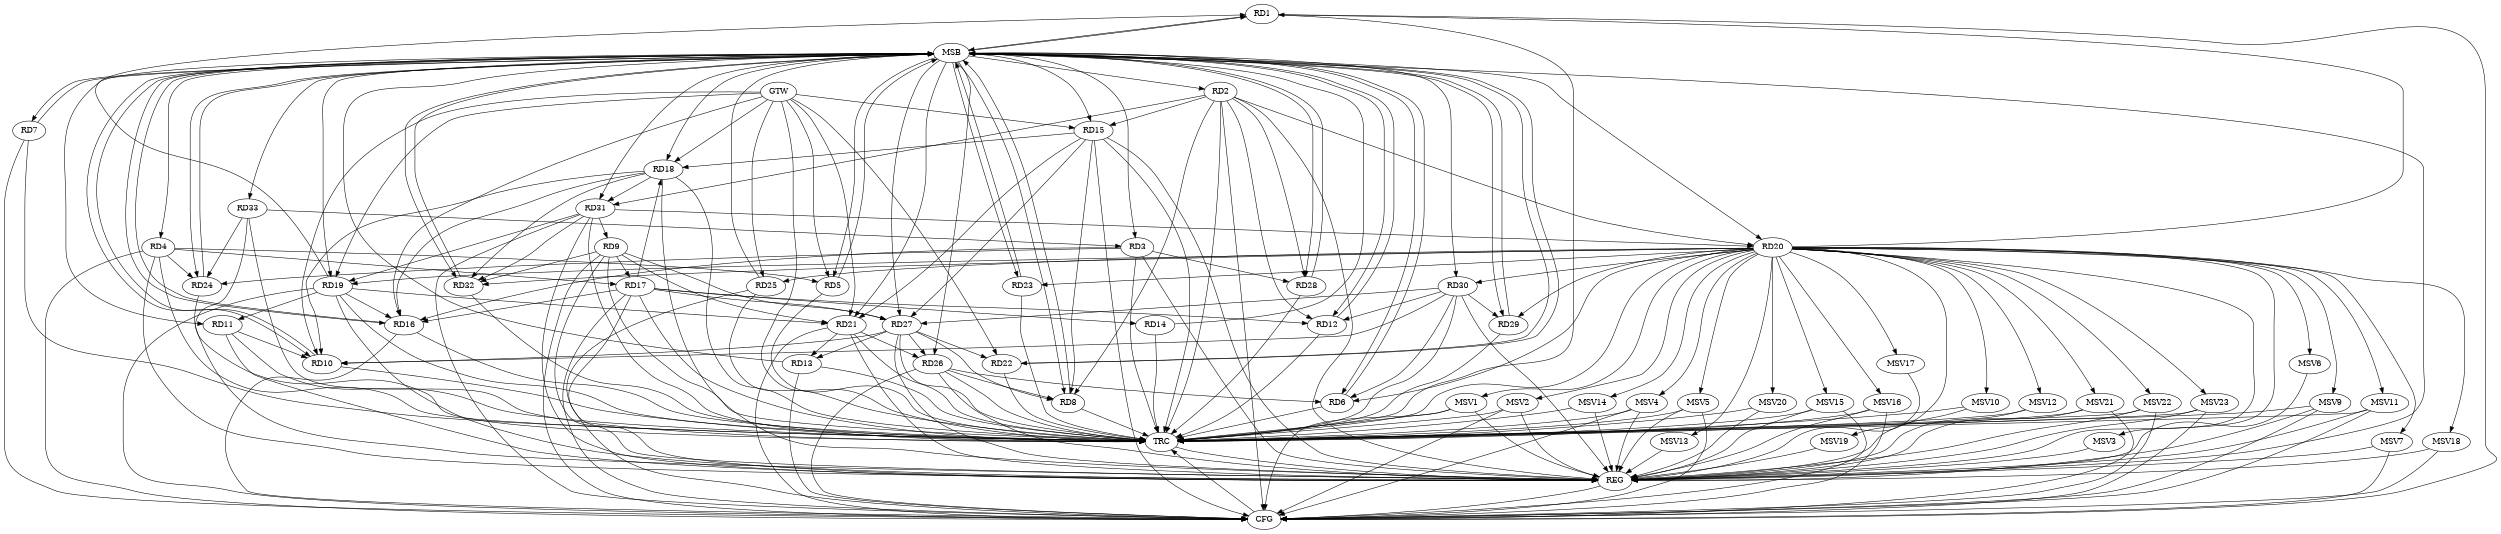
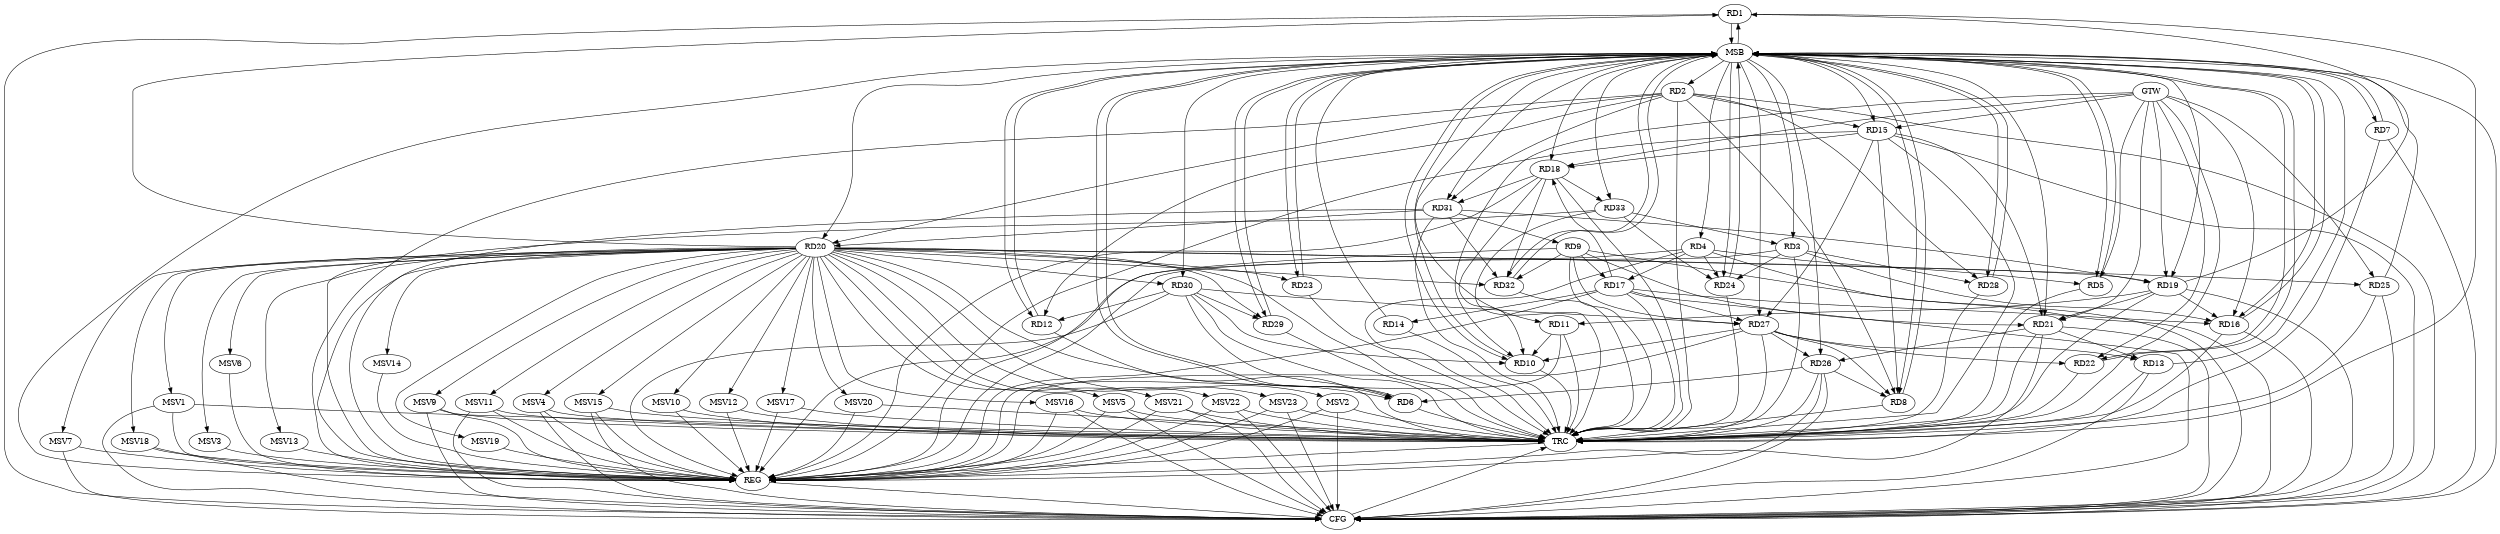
edge "RD18" -> "RD16": now "RD18" -> "RD33"
edge "RD17" -> "RD12": removed
edge "MSV14" -> "TRC": now "MSV17" -> "TRC"
edge "RD19" -> "REG": removed
edge "RD31" -> "CFG": now "MSB" -> "CFG"
